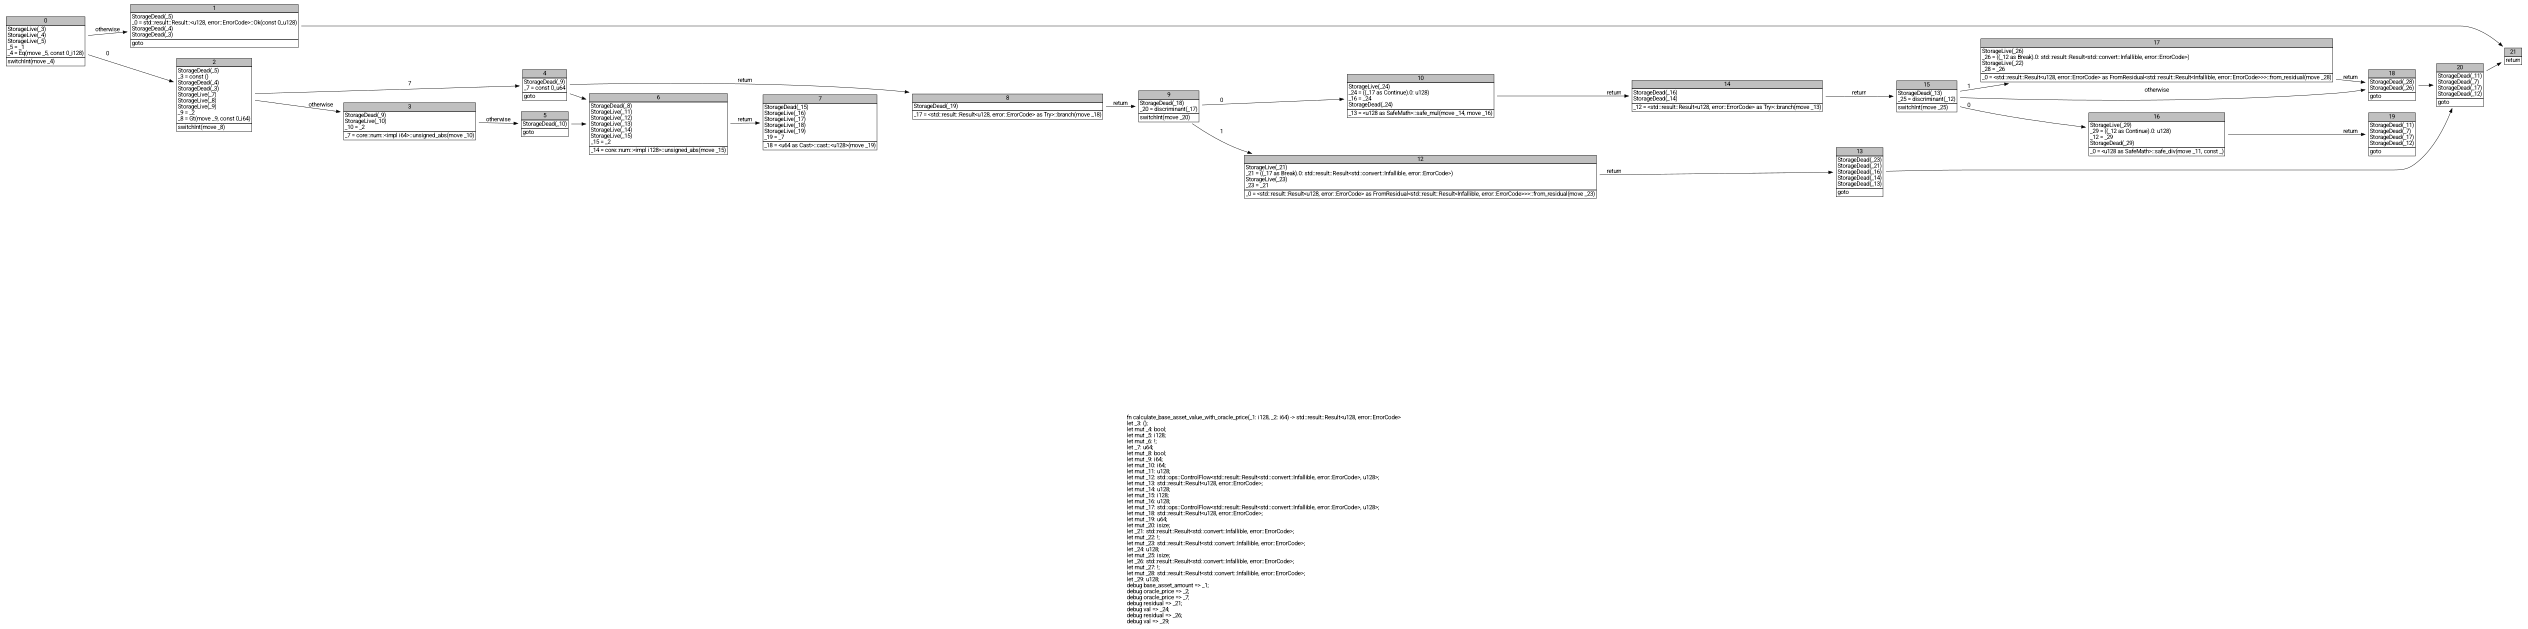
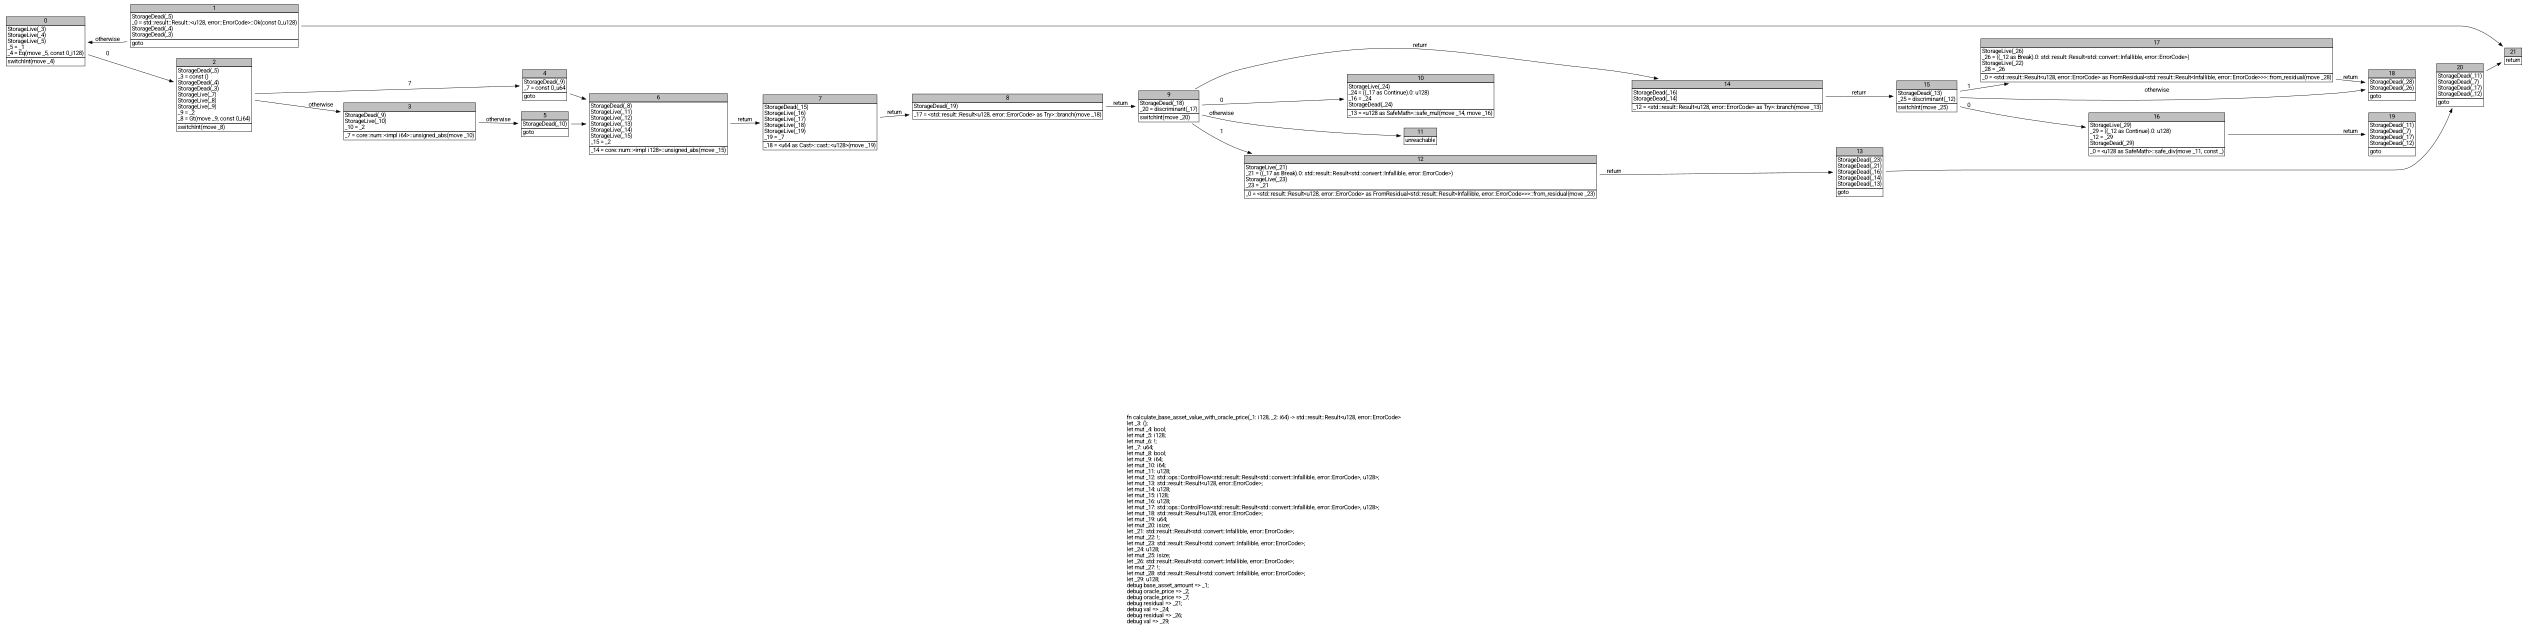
edge "0" -> "1": reversed
edge "4" -> "8": now "7" -> "8"
edge "18" -> "20": removed
edge "10" -> "14": now "9" -> "14"
node "11": added
